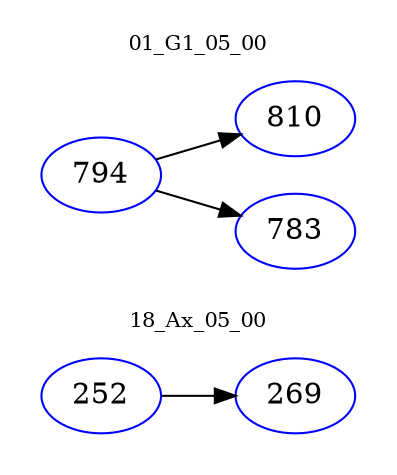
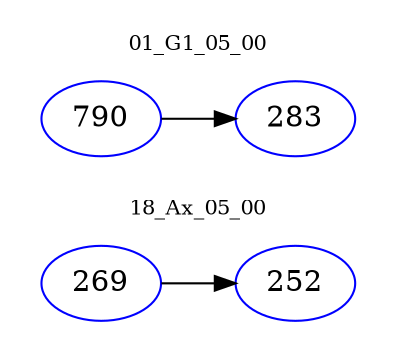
node "810": removed
node "794": label "794" -> "790"
node "783": label "783" -> "283"
edge "252" -> "269": reversed
